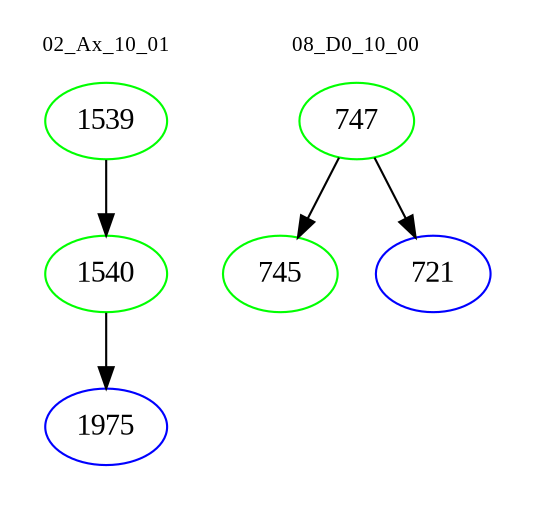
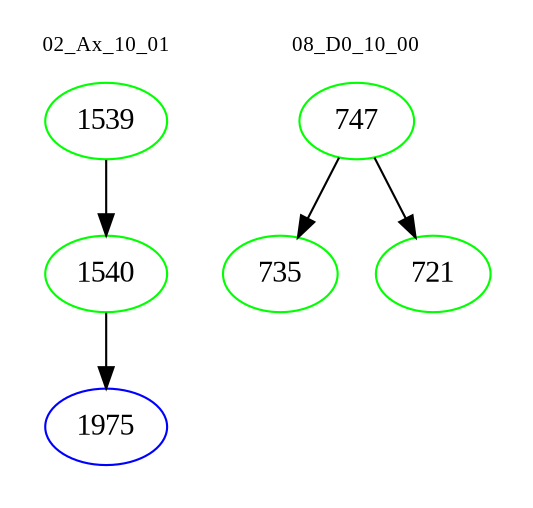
node "745": label "745" -> "735"
node "721": color blue -> green
